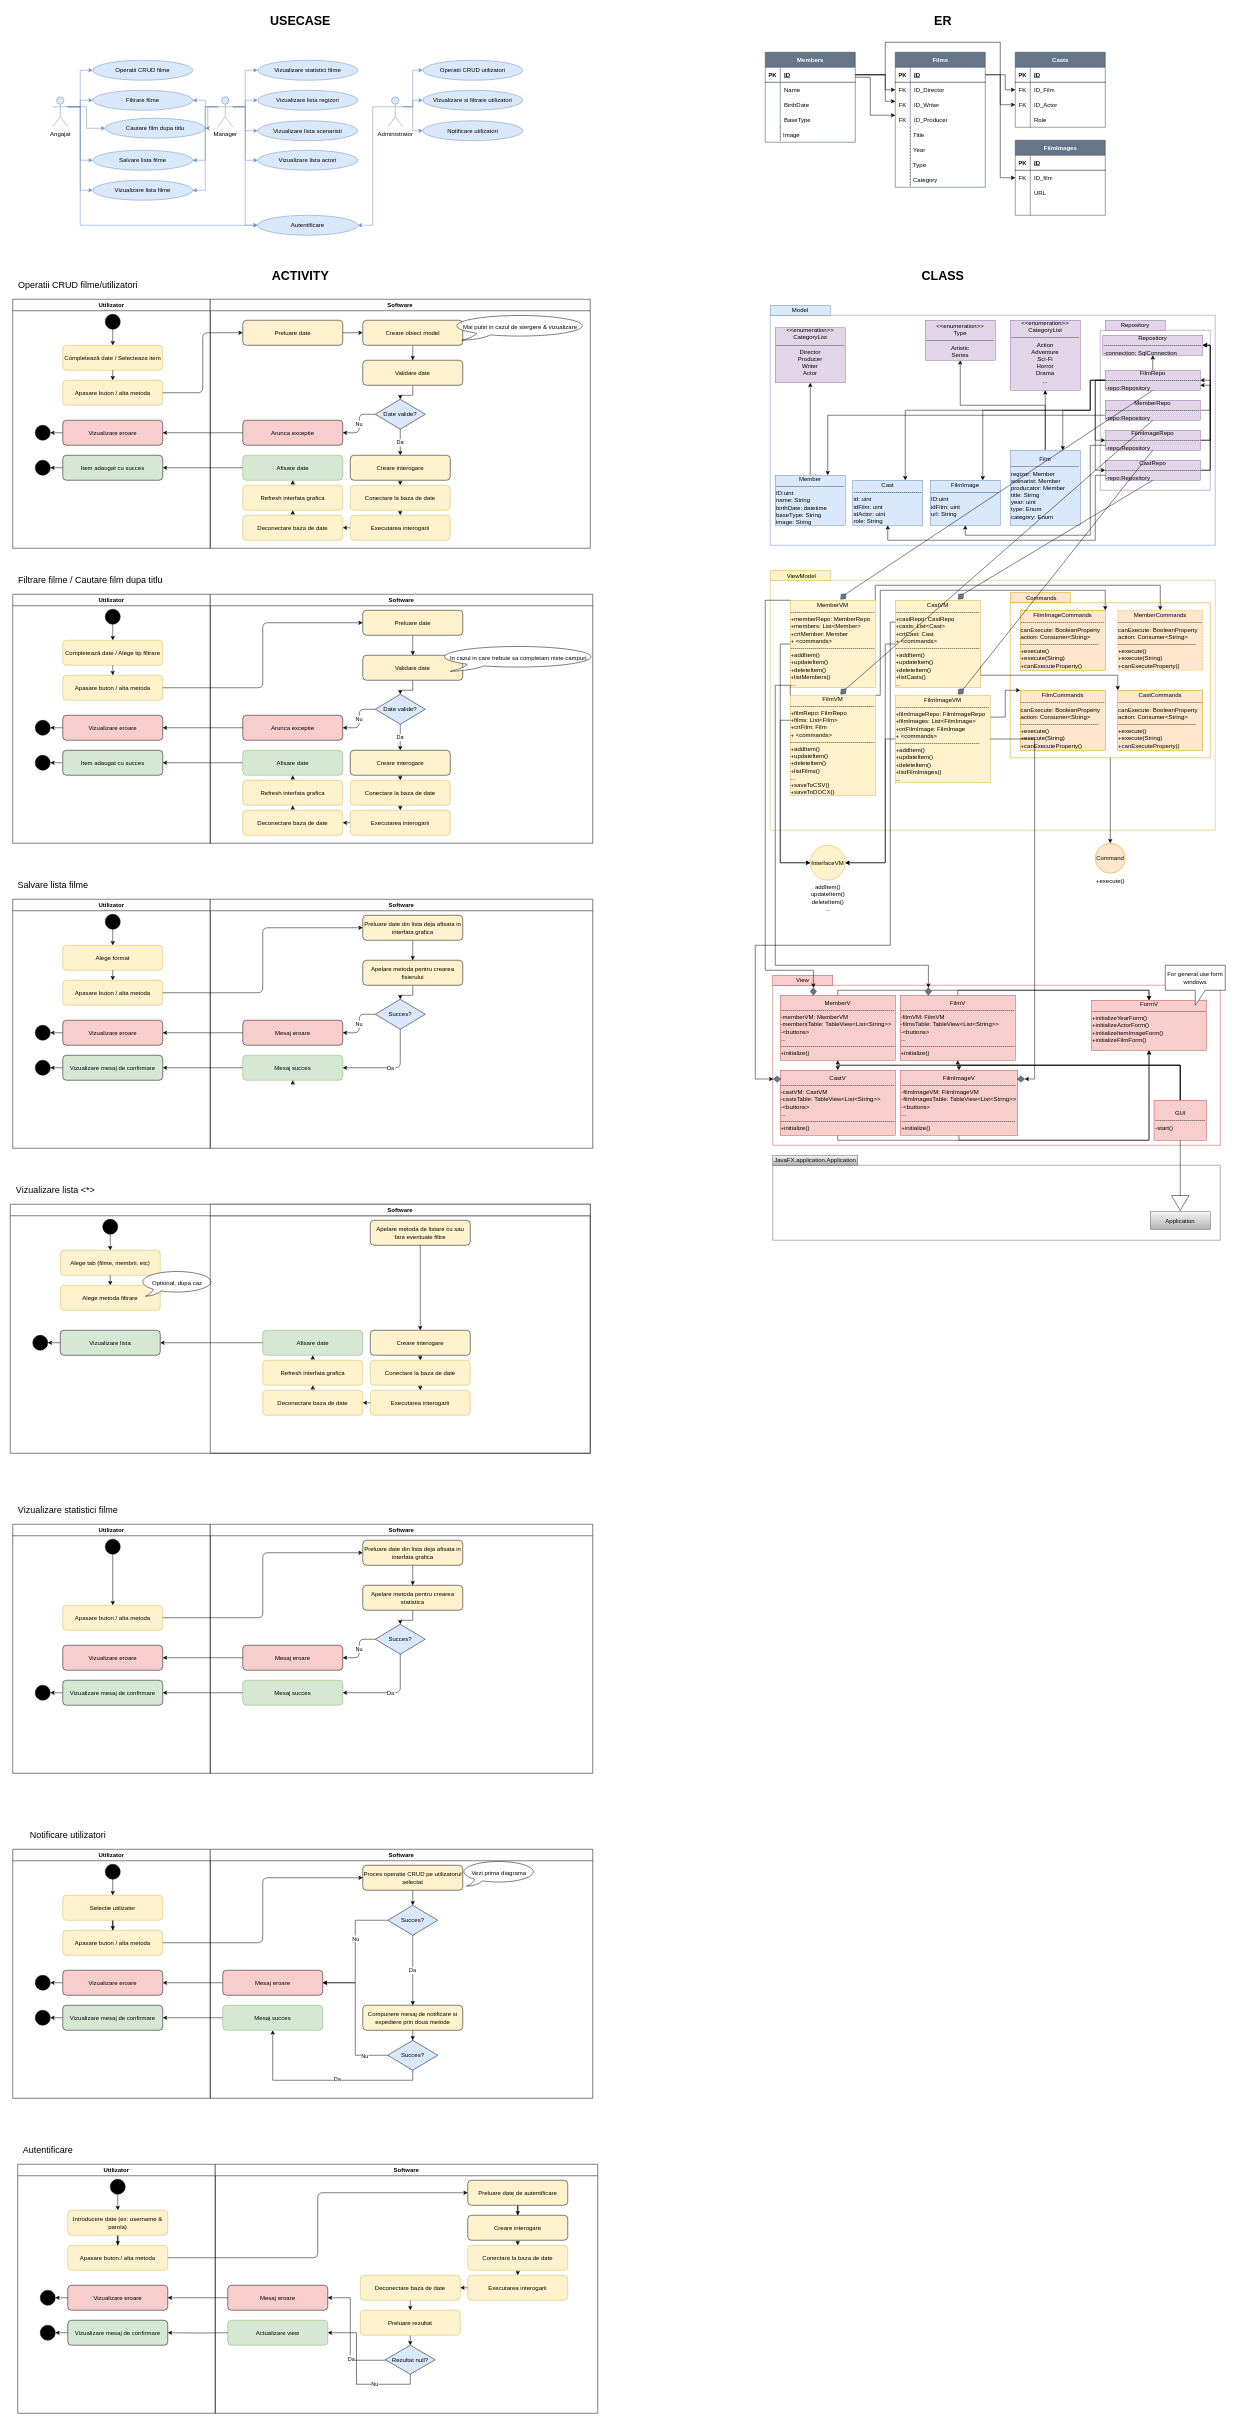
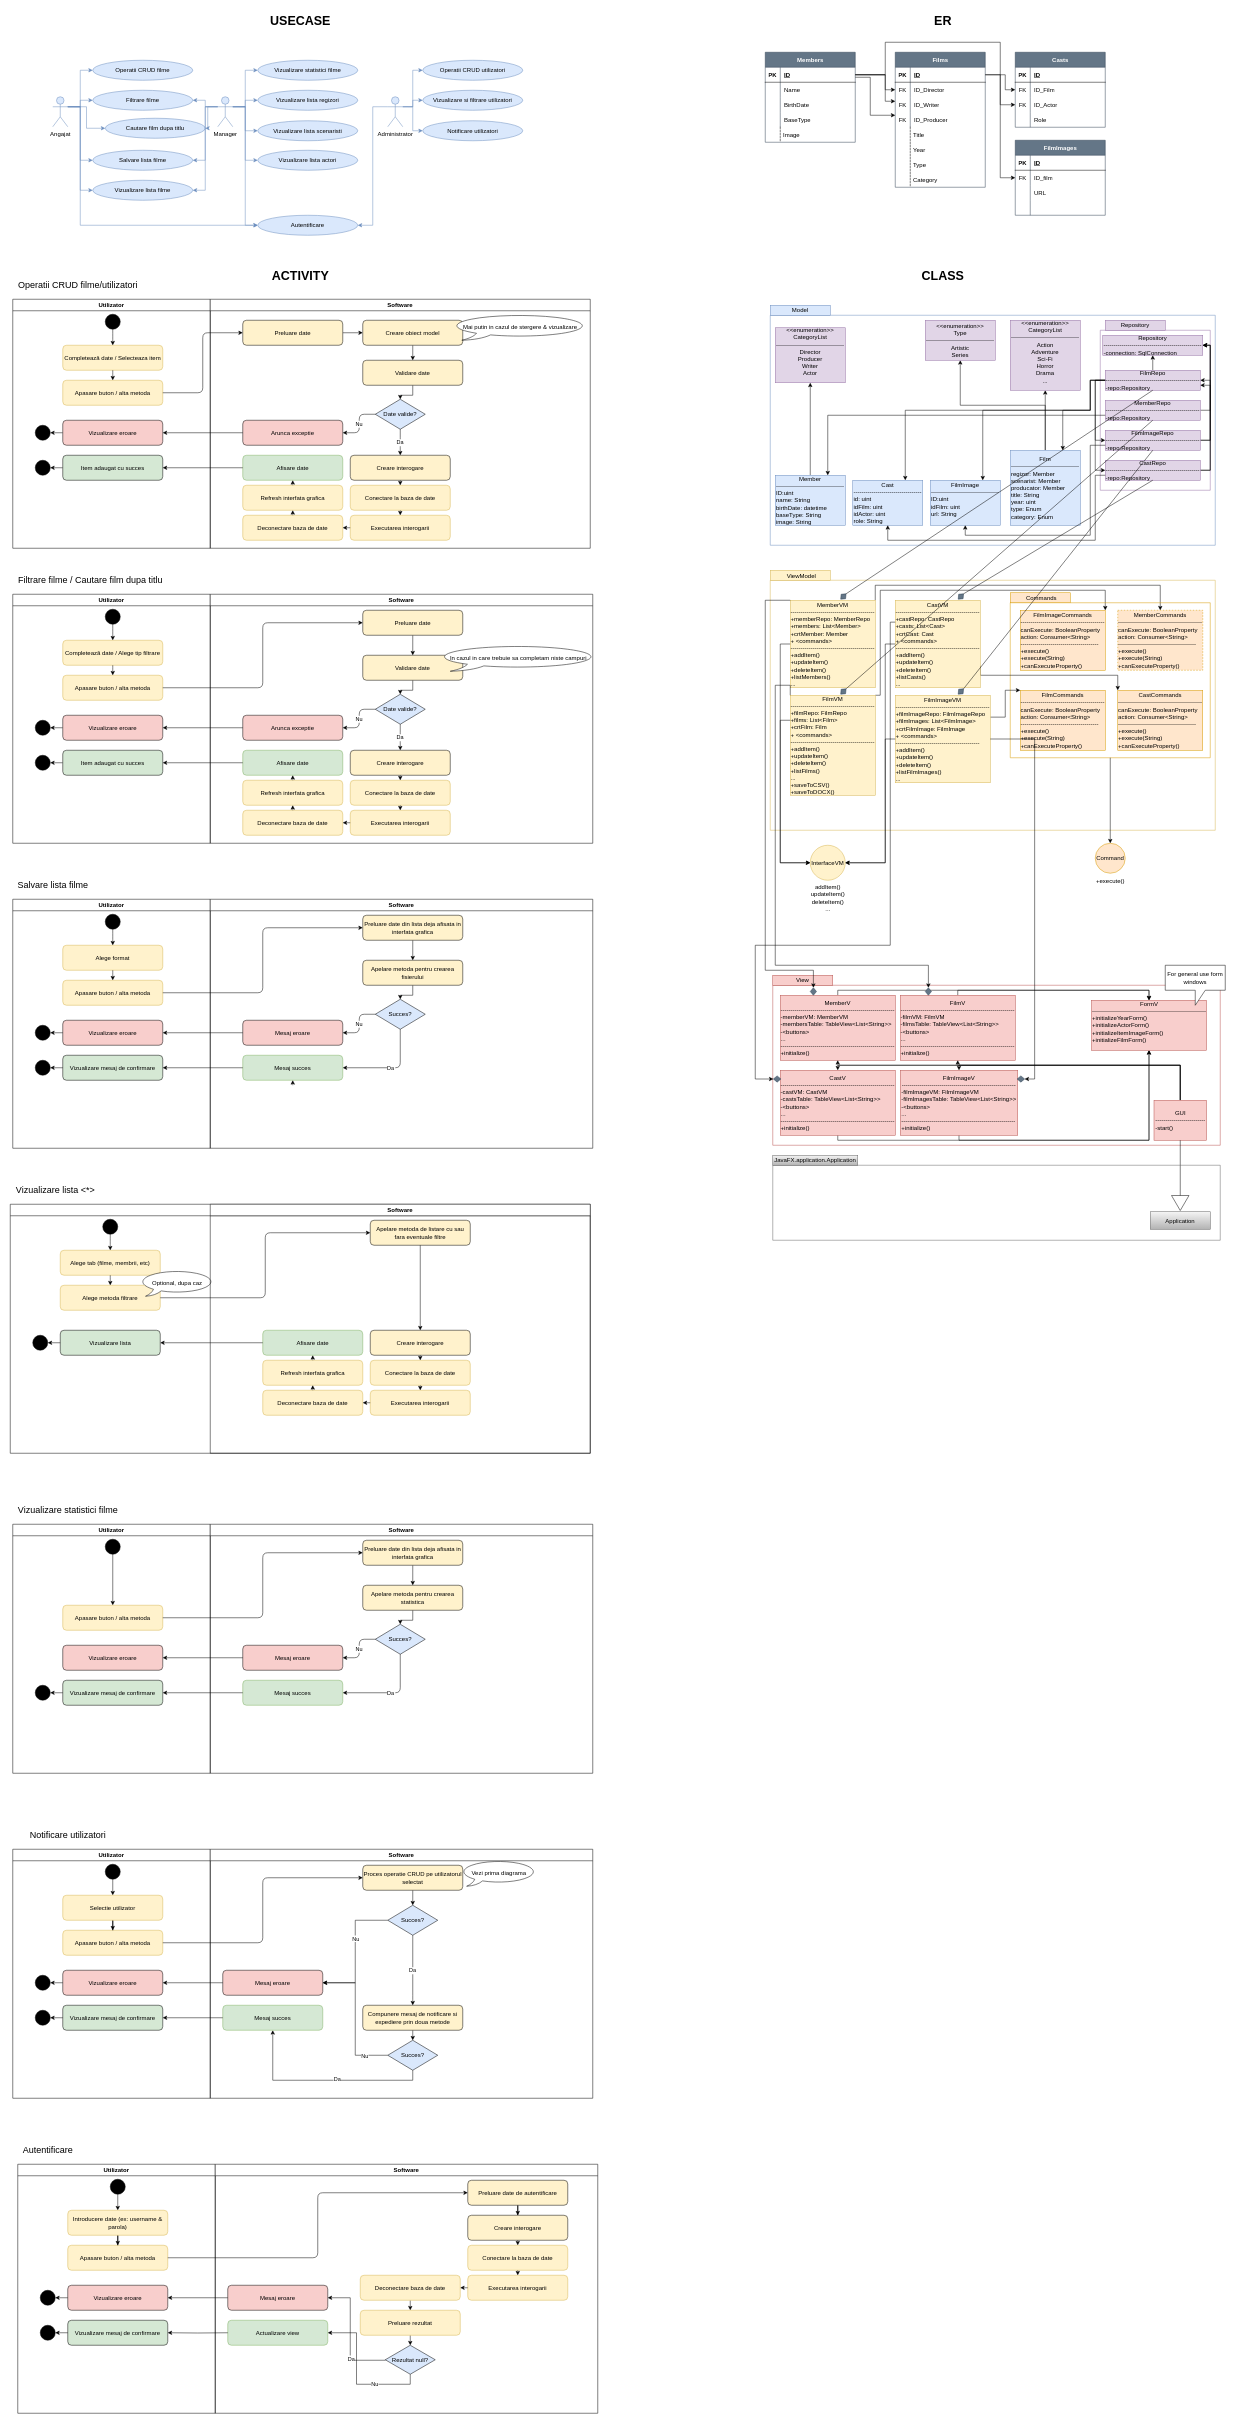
edge "Alege metoda filtrare" -> "Apelare metoda de listare cu sau fara eventuale filtre": added
